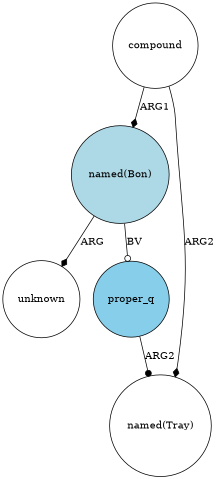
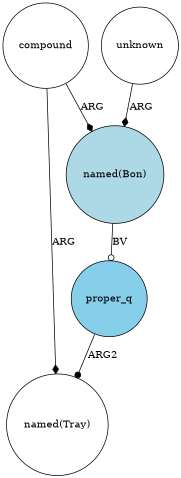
edge "compound" -> "named(Bon)": label "ARG1" -> "ARG"
edge "named(Bon)" -> "unknown": reversed
edge "compound" -> "named(Tray)": label "ARG2" -> "ARG"
